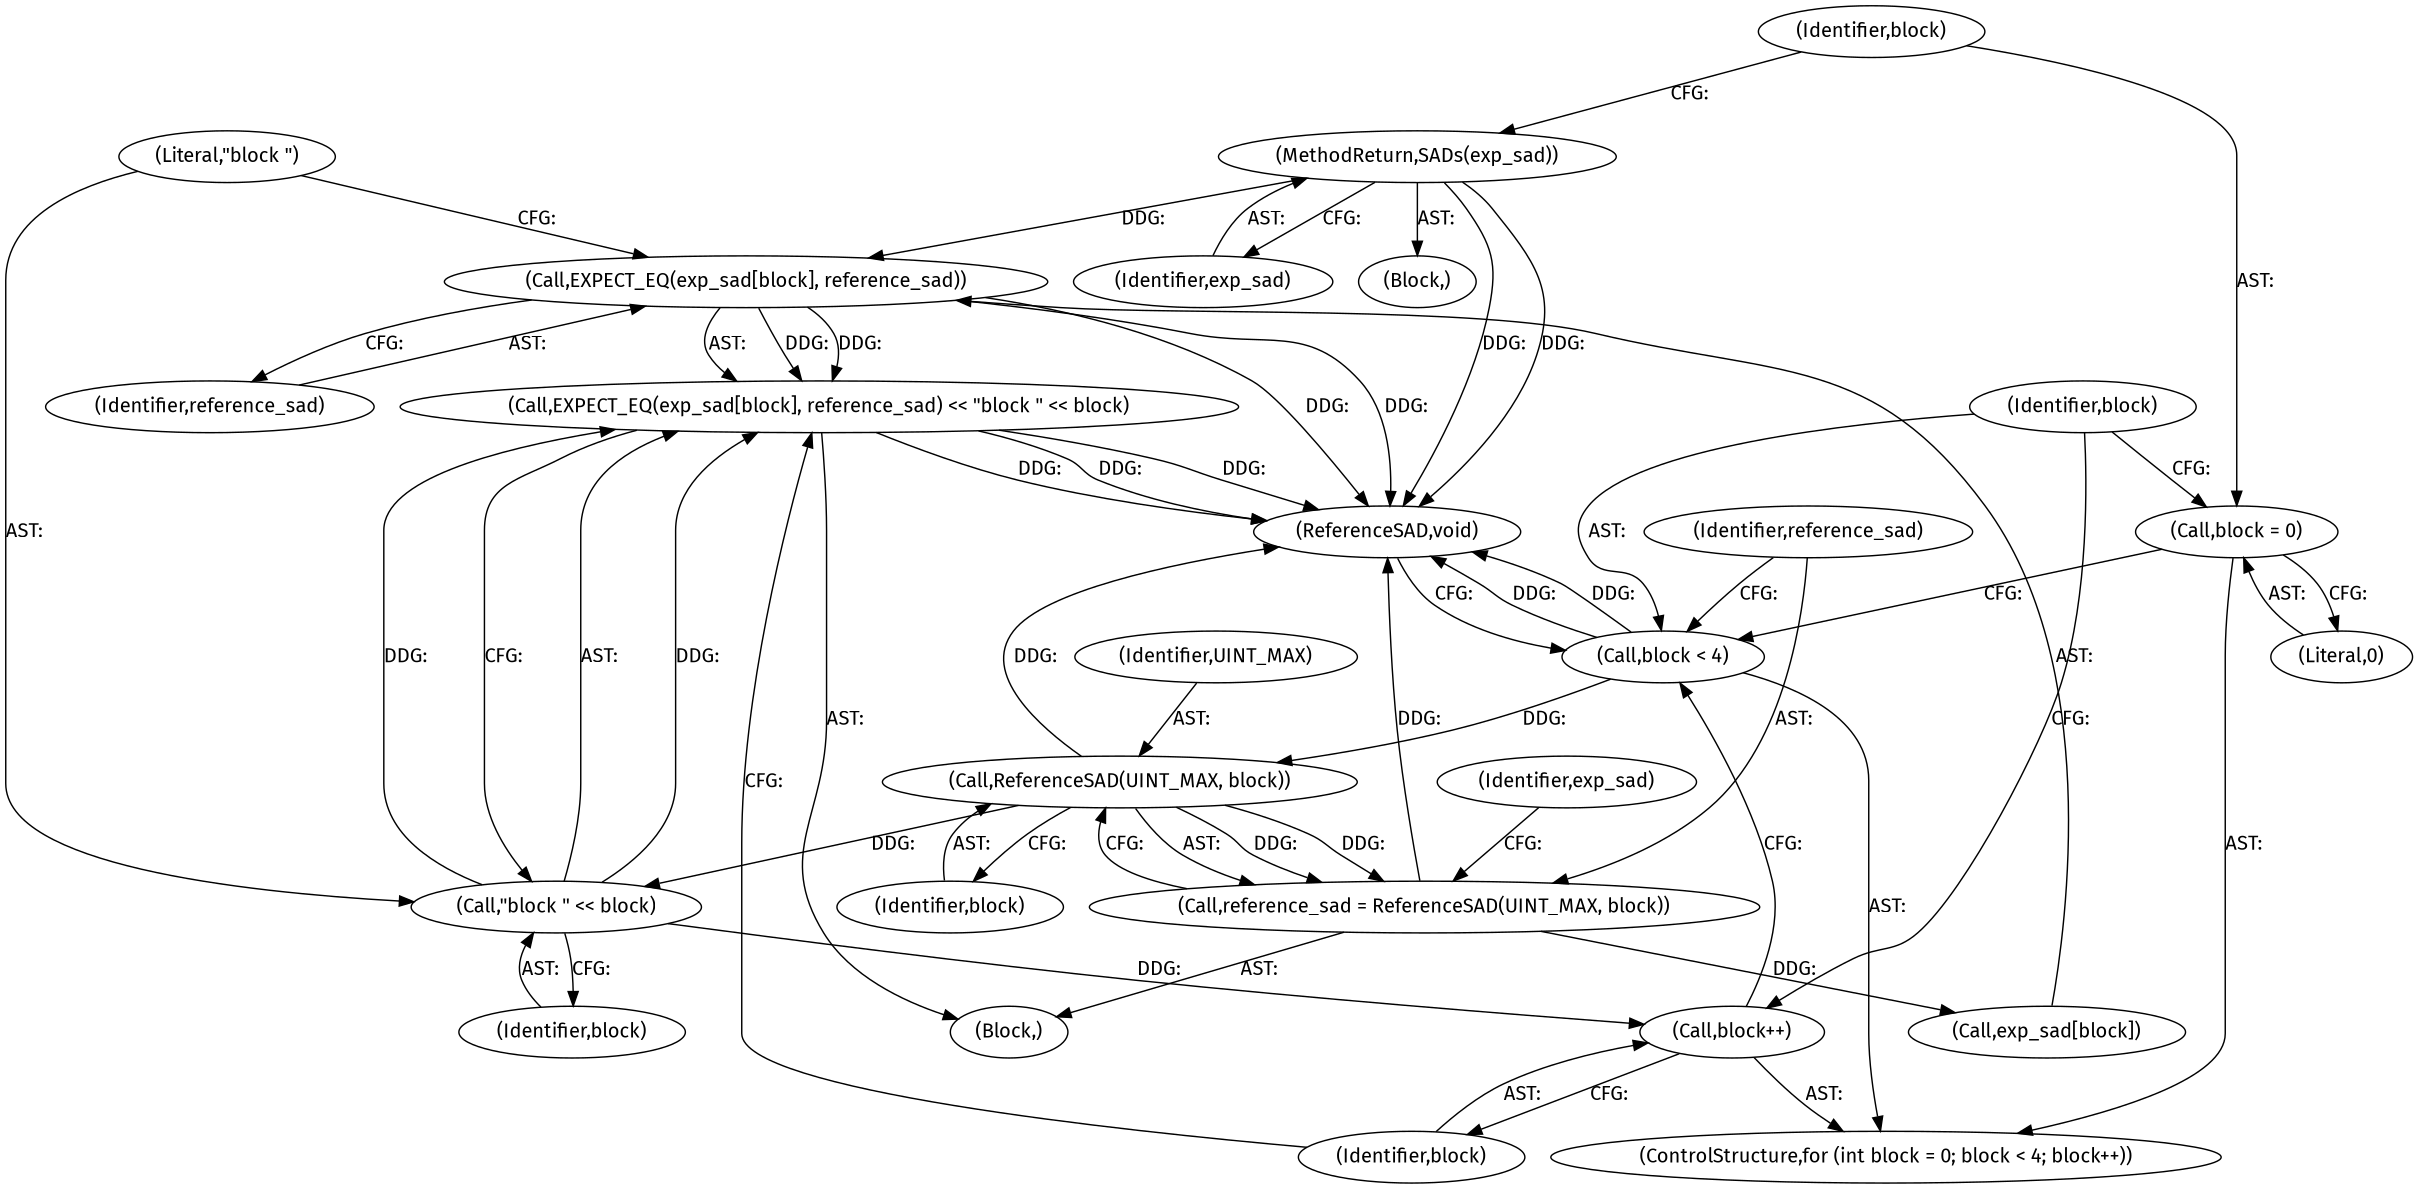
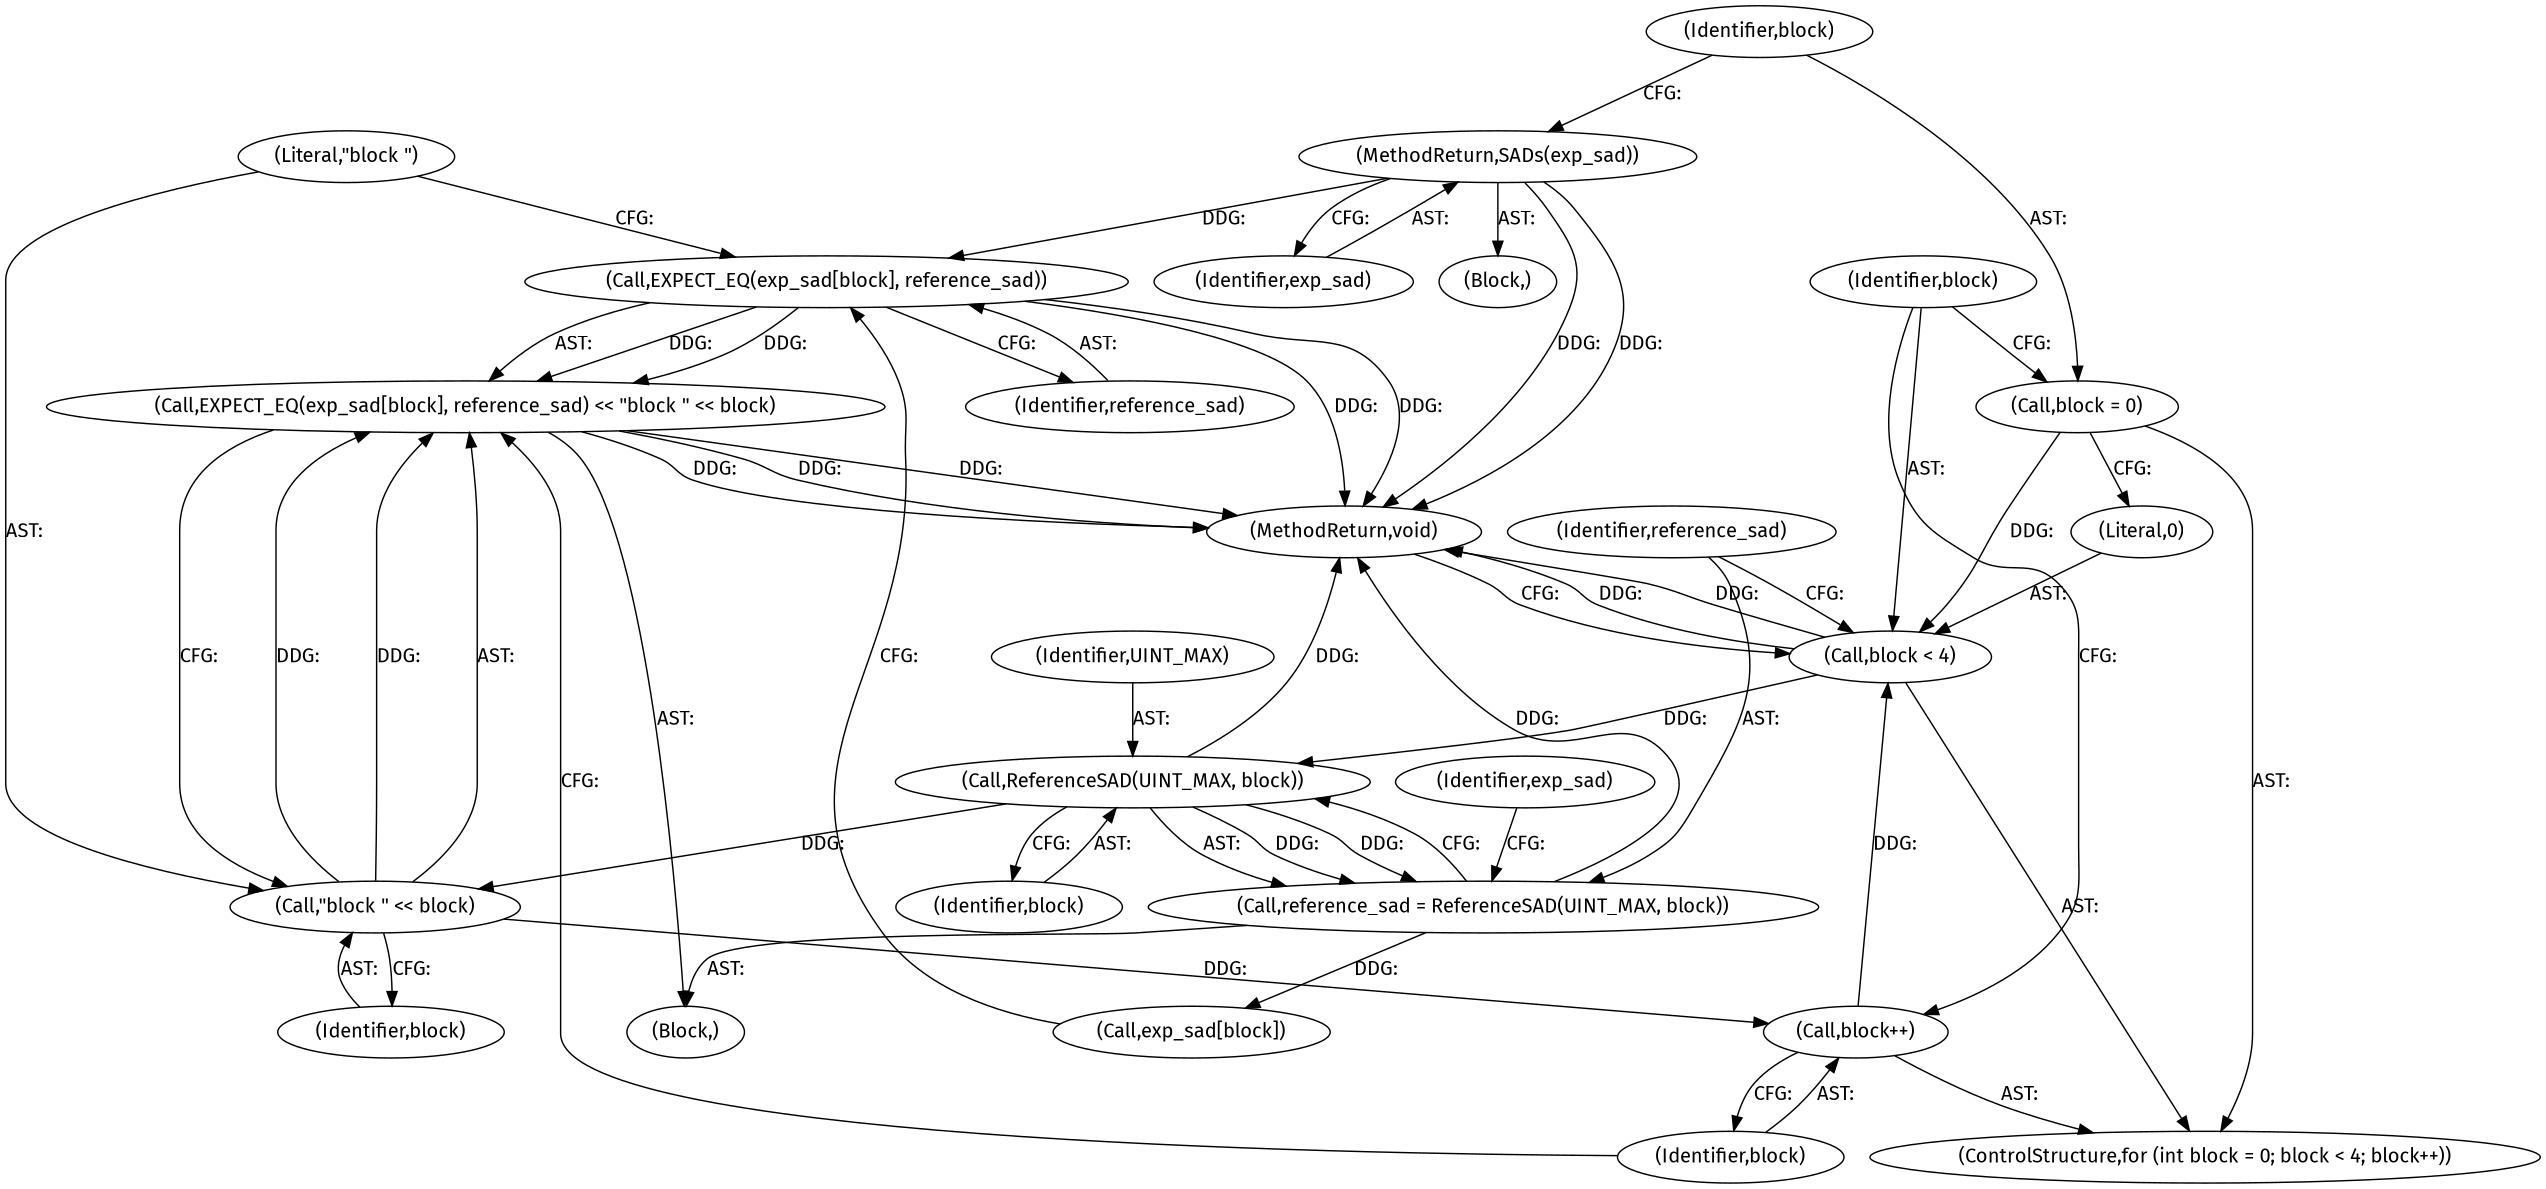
node "(ReferenceSAD,void)": label "(ReferenceSAD,void)" -> "(MethodReturn,void)"
edge "(Call,block = 0)" -> "(Call,block < 4)": label "CFG: " -> "DDG: "
edge "(Literal,0)" -> "(Call,block = 0)": now "(Literal,0)" -> "(Call,block < 4)"
edge "(Call,exp_sad[block])" -> "(Call,EXPECT_EQ(exp_sad[block], reference_sad))": label "AST: " -> "CFG: "
edge "(Call,block++)" -> "(Call,block < 4)": label "CFG: " -> "DDG: "
